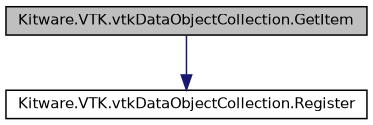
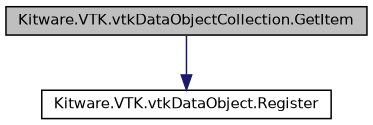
node "Kitware.VTK.vtkDataObjectCollection.Register": label "Kitware.VTK.vtkDataObjectCollection.Register" -> "Kitware.VTK.vtkDataObject.Register"
